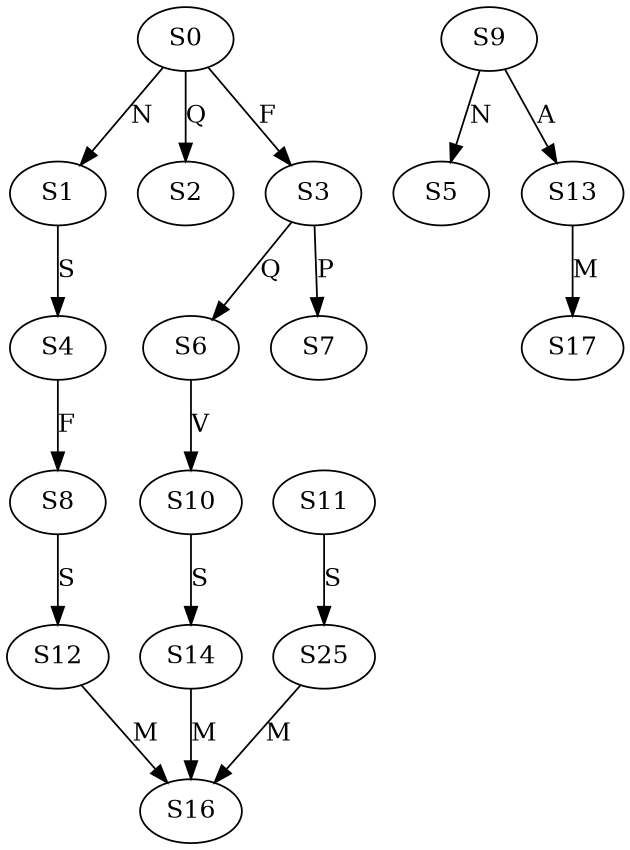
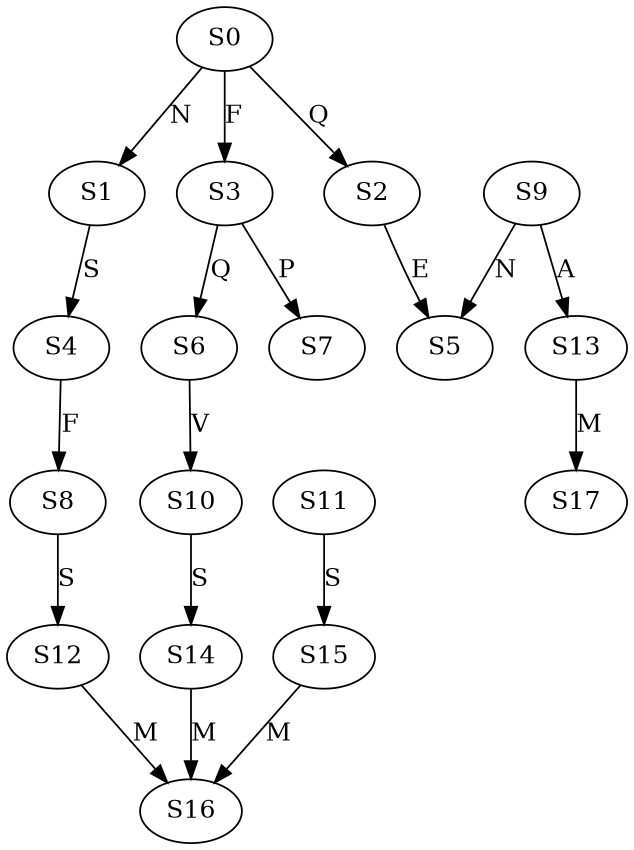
edge "S2" -> "S5": added, label "E"
node "S25": label "S25" -> "S15"
